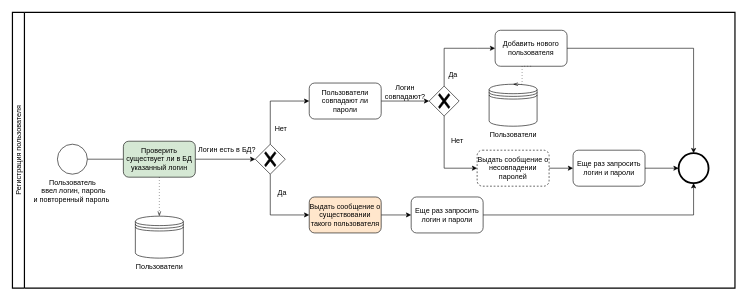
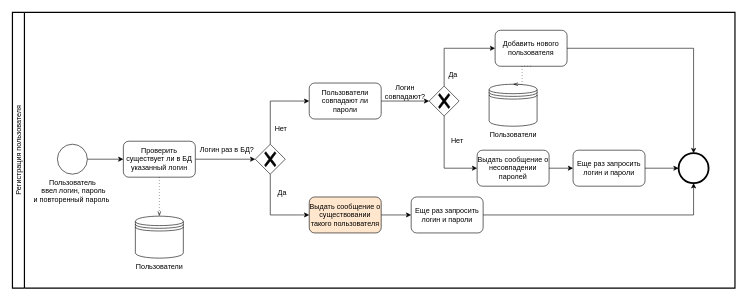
node "Логин есть в БД?": label "Логин есть в БД?" -> "Логин раз в БД?"
edge "Пользователь ввел логин, пароль и повторенный пароль" -- "Проверить существует ли в БД указанный логин": arrowhead none -> classic
node "Проверить существует ли в БД указанный логин": fillcolor #d5e8d4 -> #ffffff
node "Выдать сообщение о несовпадении паролей": style dashed -> solid
